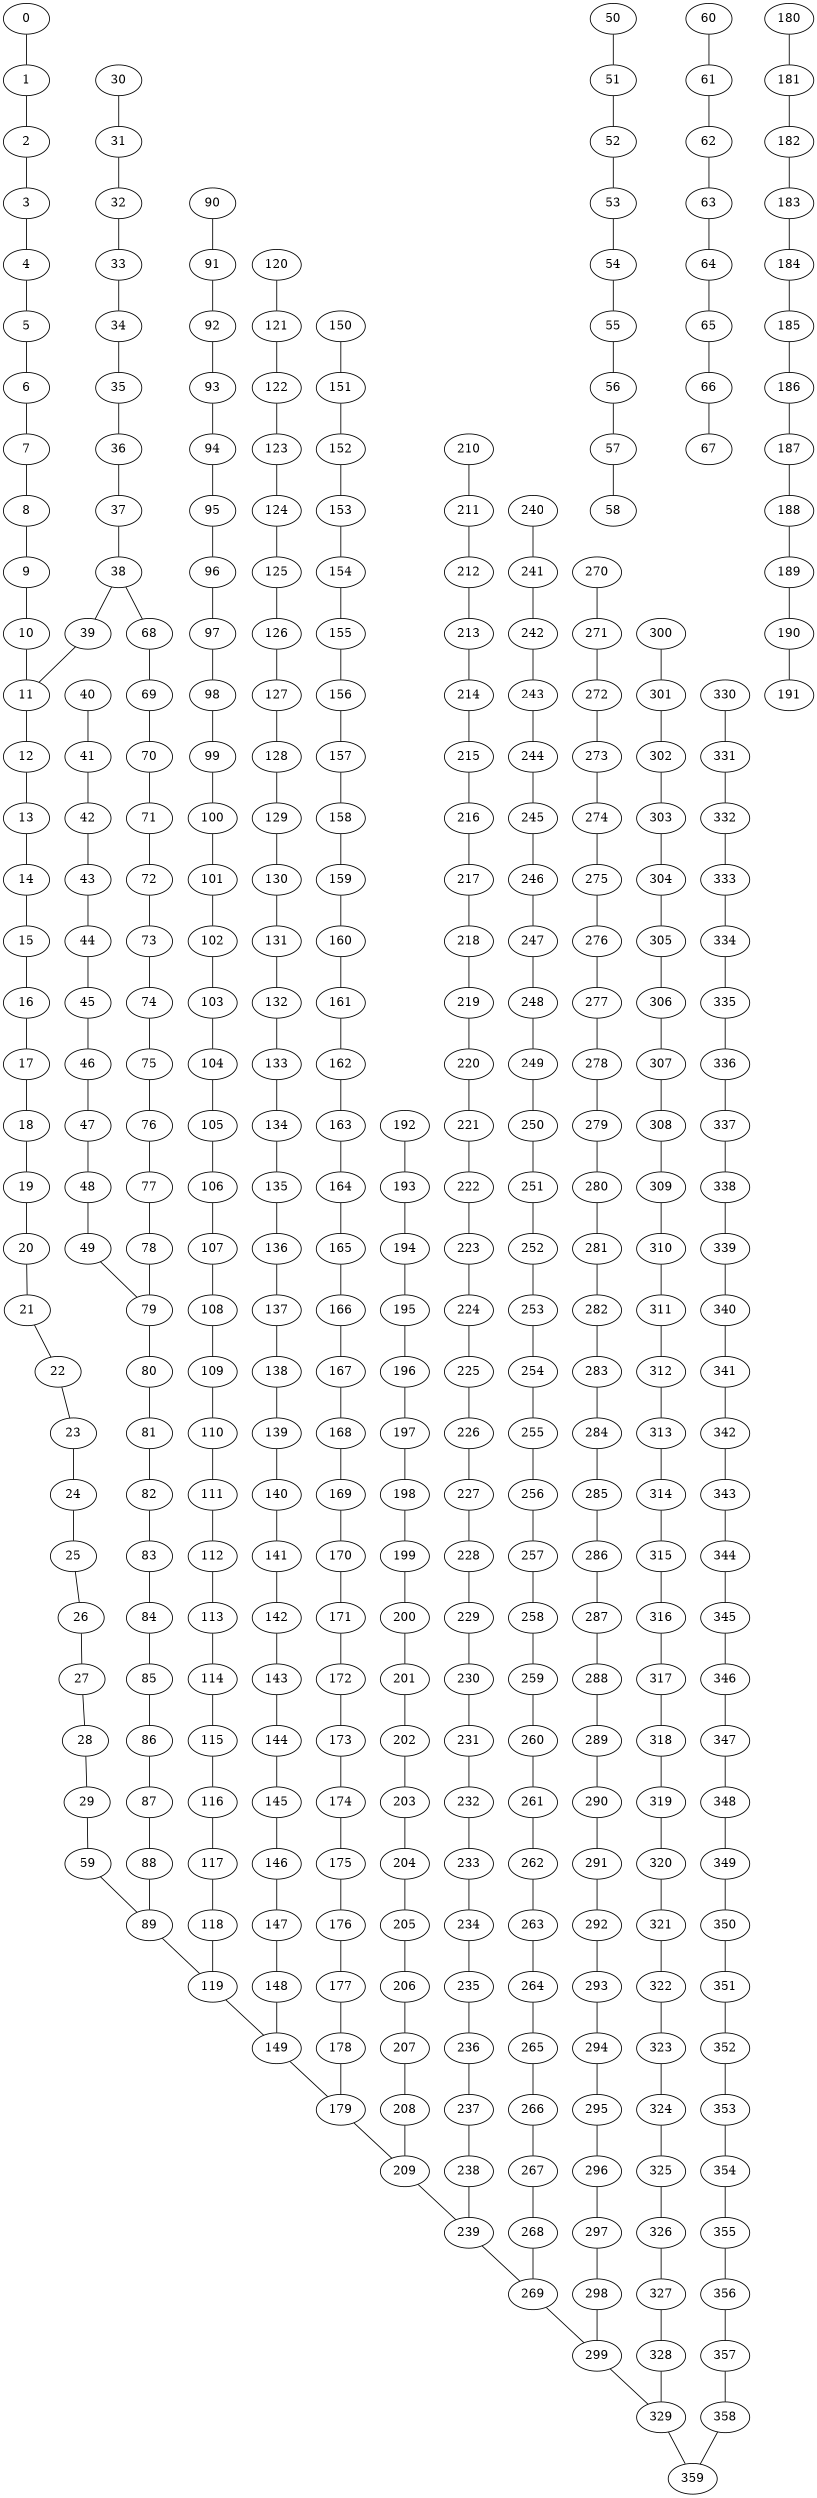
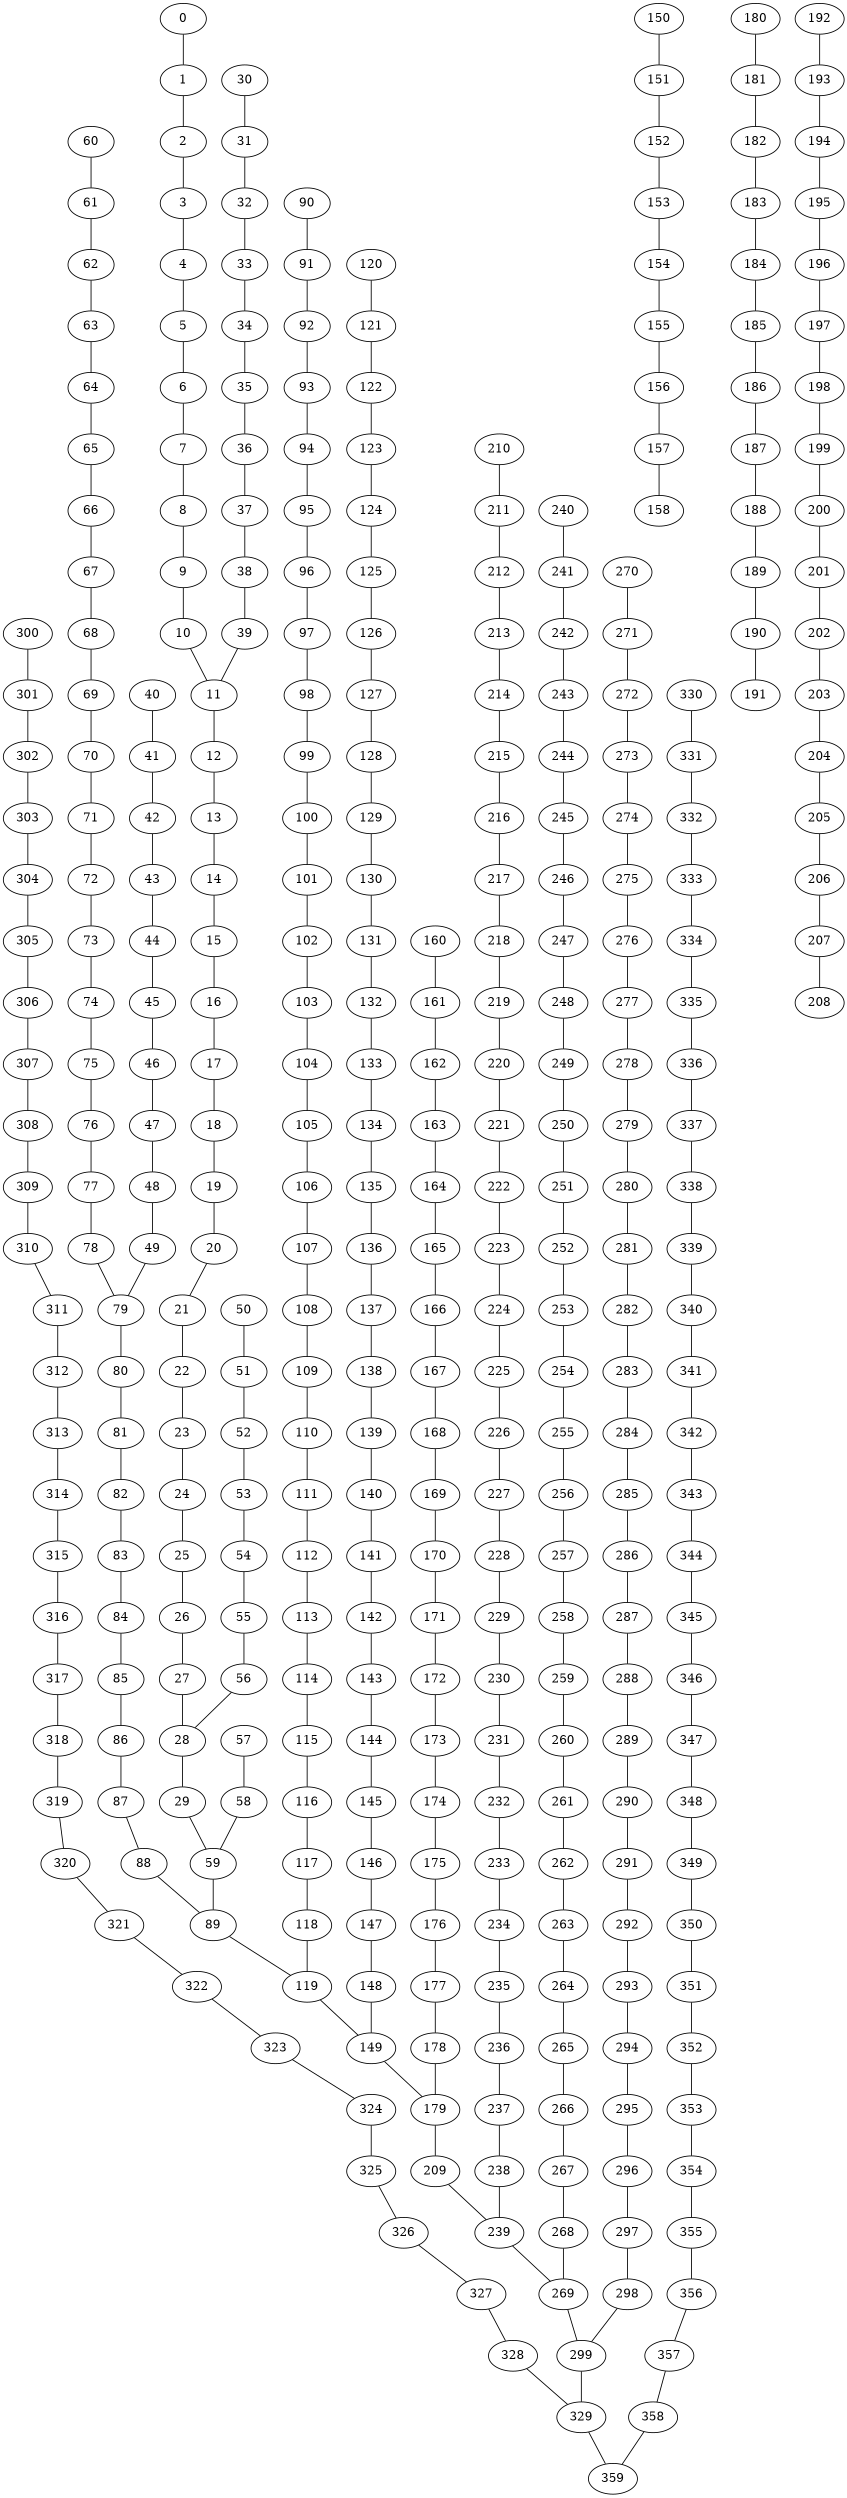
edge "56" -- "57": now "56" -- "28"
edge "38" -- "68": now "67" -- "68"
node "159": removed
edge "58" -- "59": added
edge "208" -- "209": removed
